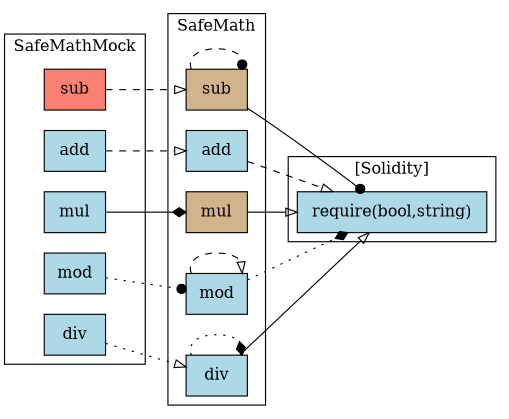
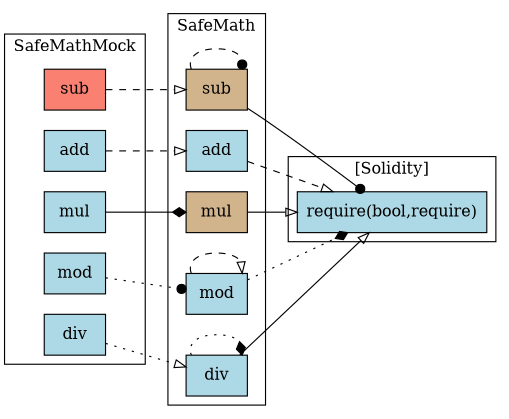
node "require(bool,string)": label "require(bool,string)" -> "require(bool,require)"
